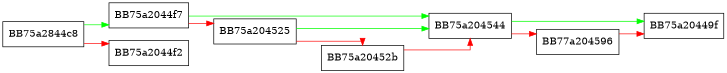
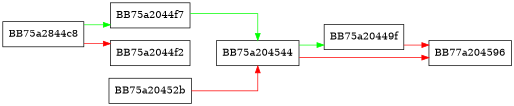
node "BB75a204525": removed
edge "BB77a204596" -> "BB75a20449f": reversed
